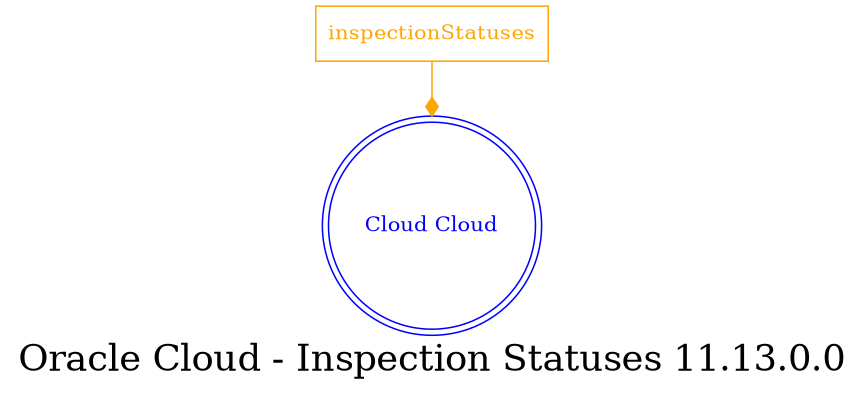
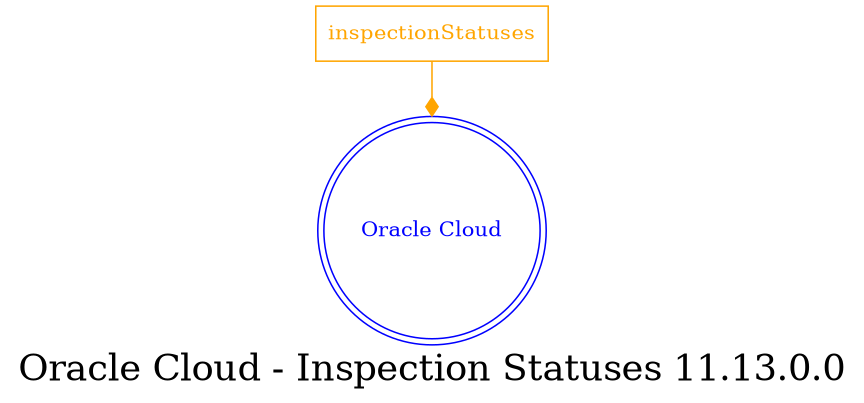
node "Cloud Cloud": label "Cloud Cloud" -> "Oracle Cloud"
